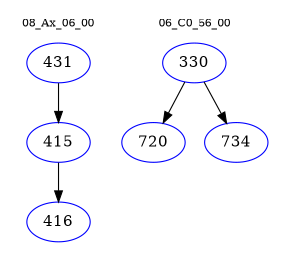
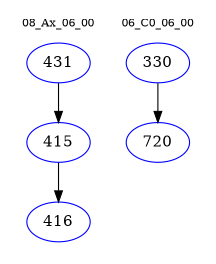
cluster "06_C0_56_00": label "06_C0_56_00" -> "06_C0_06_00"
node "734": removed
